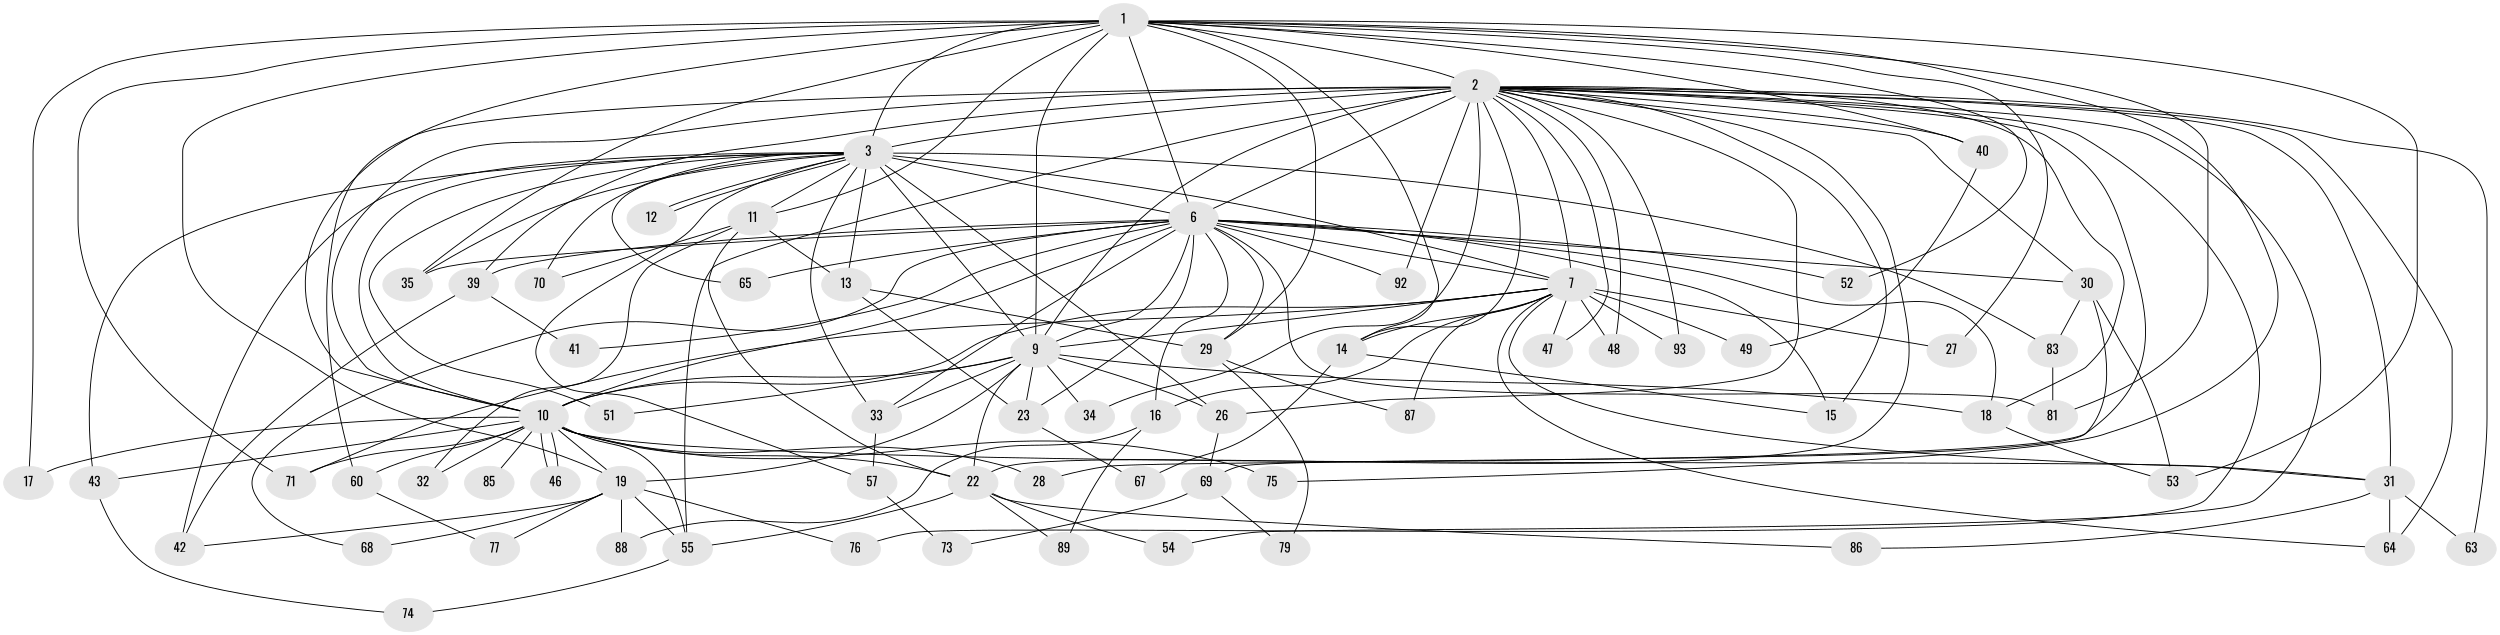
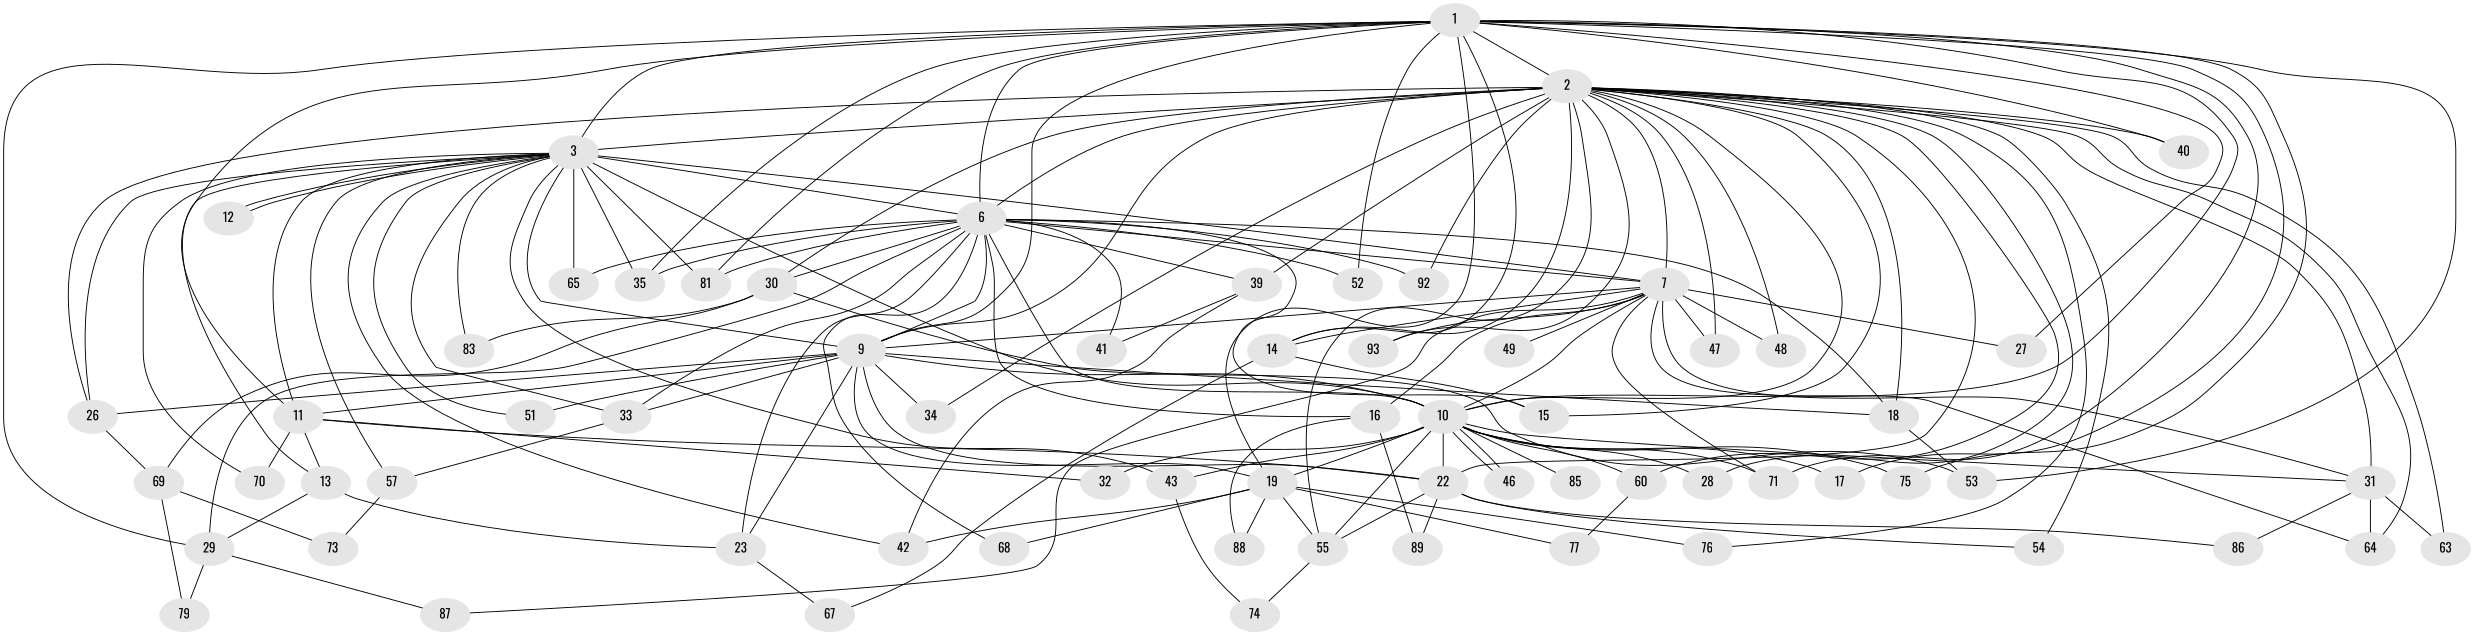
edge "40" -- "49": removed
edge "83" -- "81": now "3" -- "81"
edge "9" -- "11": added
